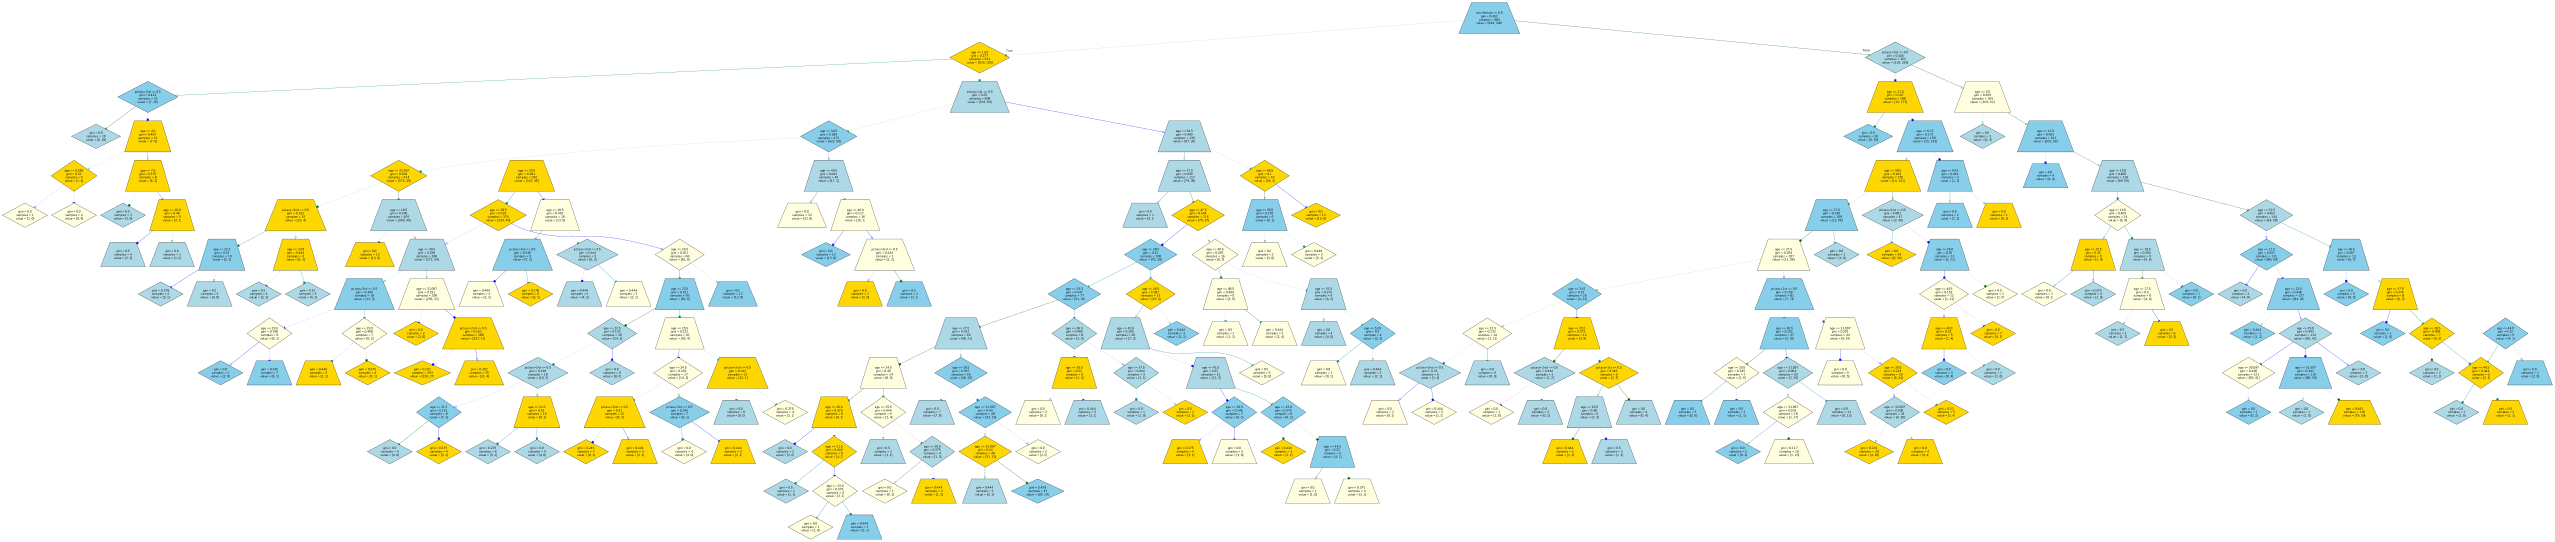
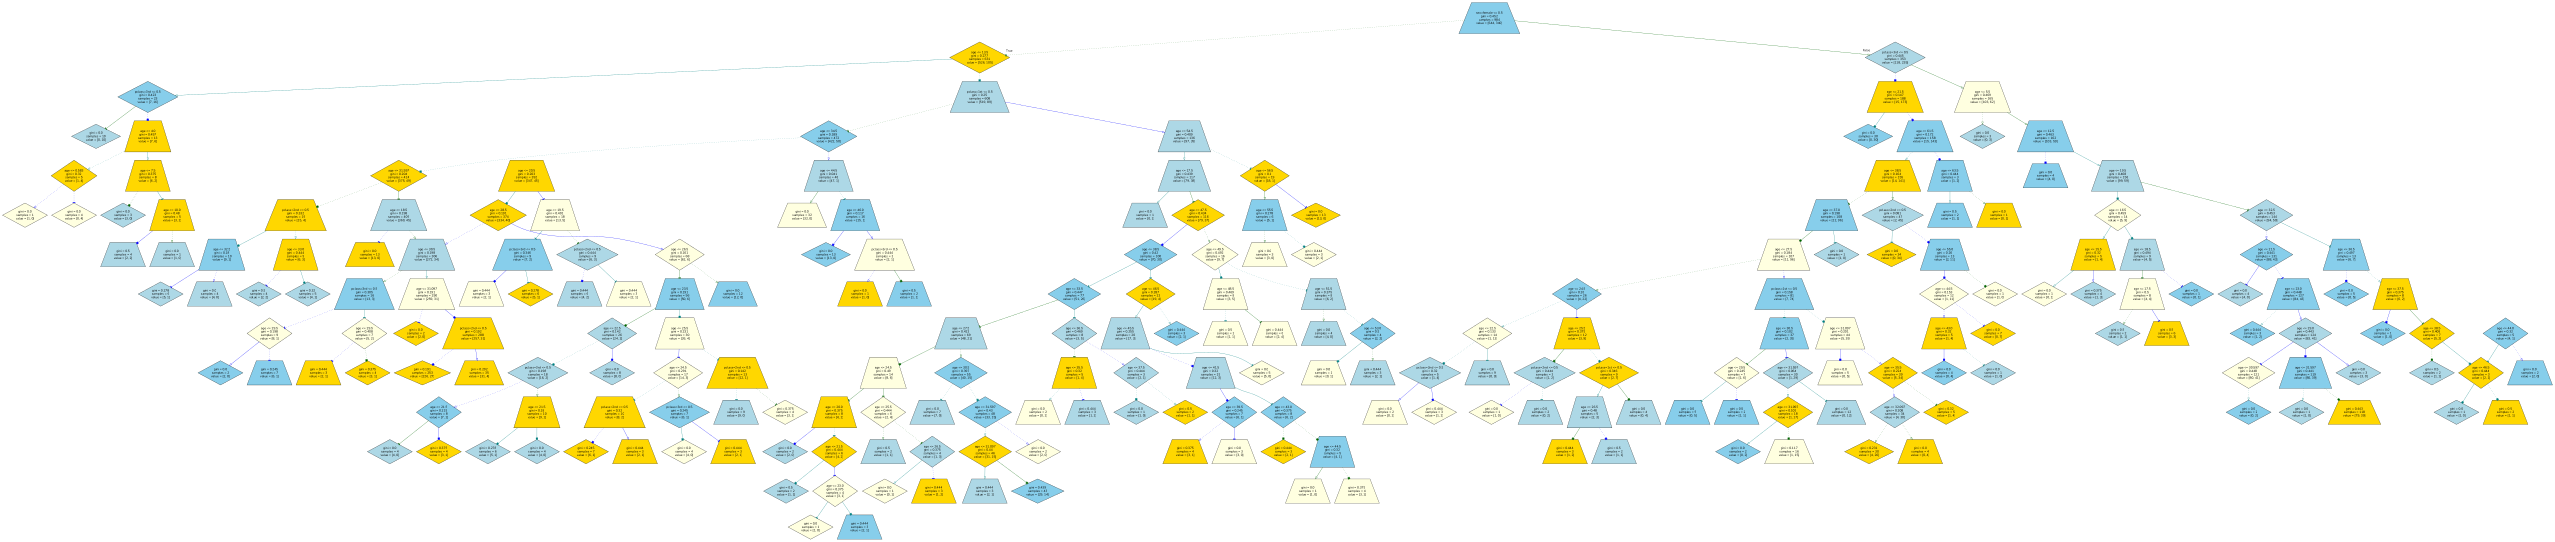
node "age <= 46.0 gini = 0.117 samples = 16 value = [15, 1]": fillcolor lightyellow -> skyblue
node "age <= 31.097 gini = 0.105 samples = 18 value = [1, 17]": fillcolor lightyellow -> gold
